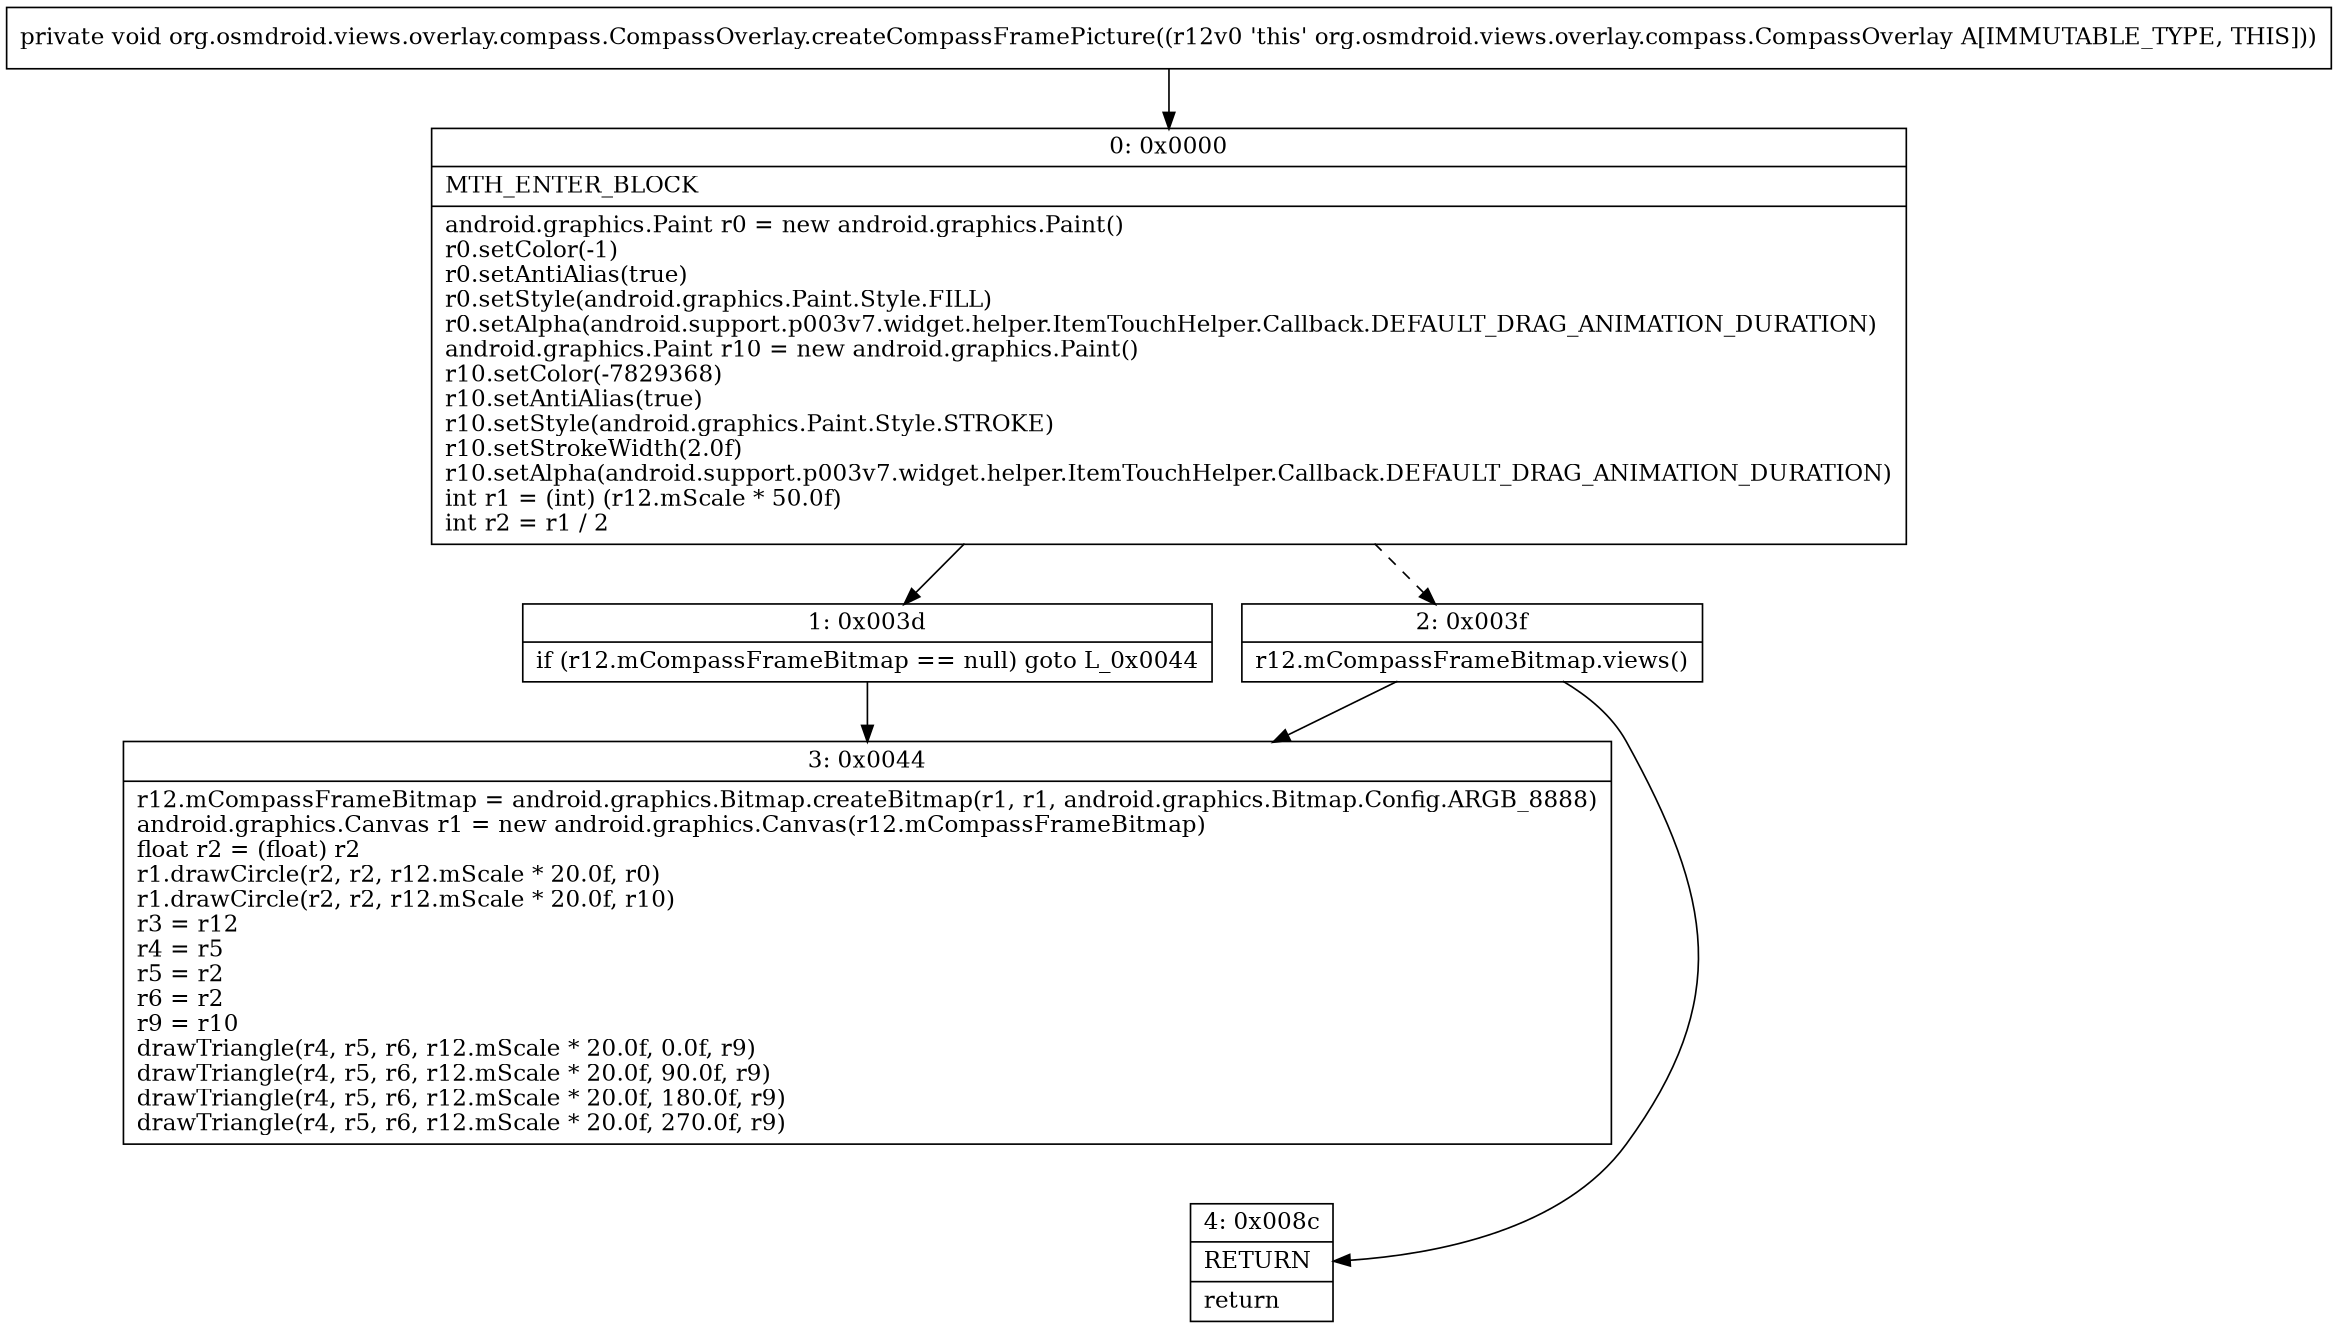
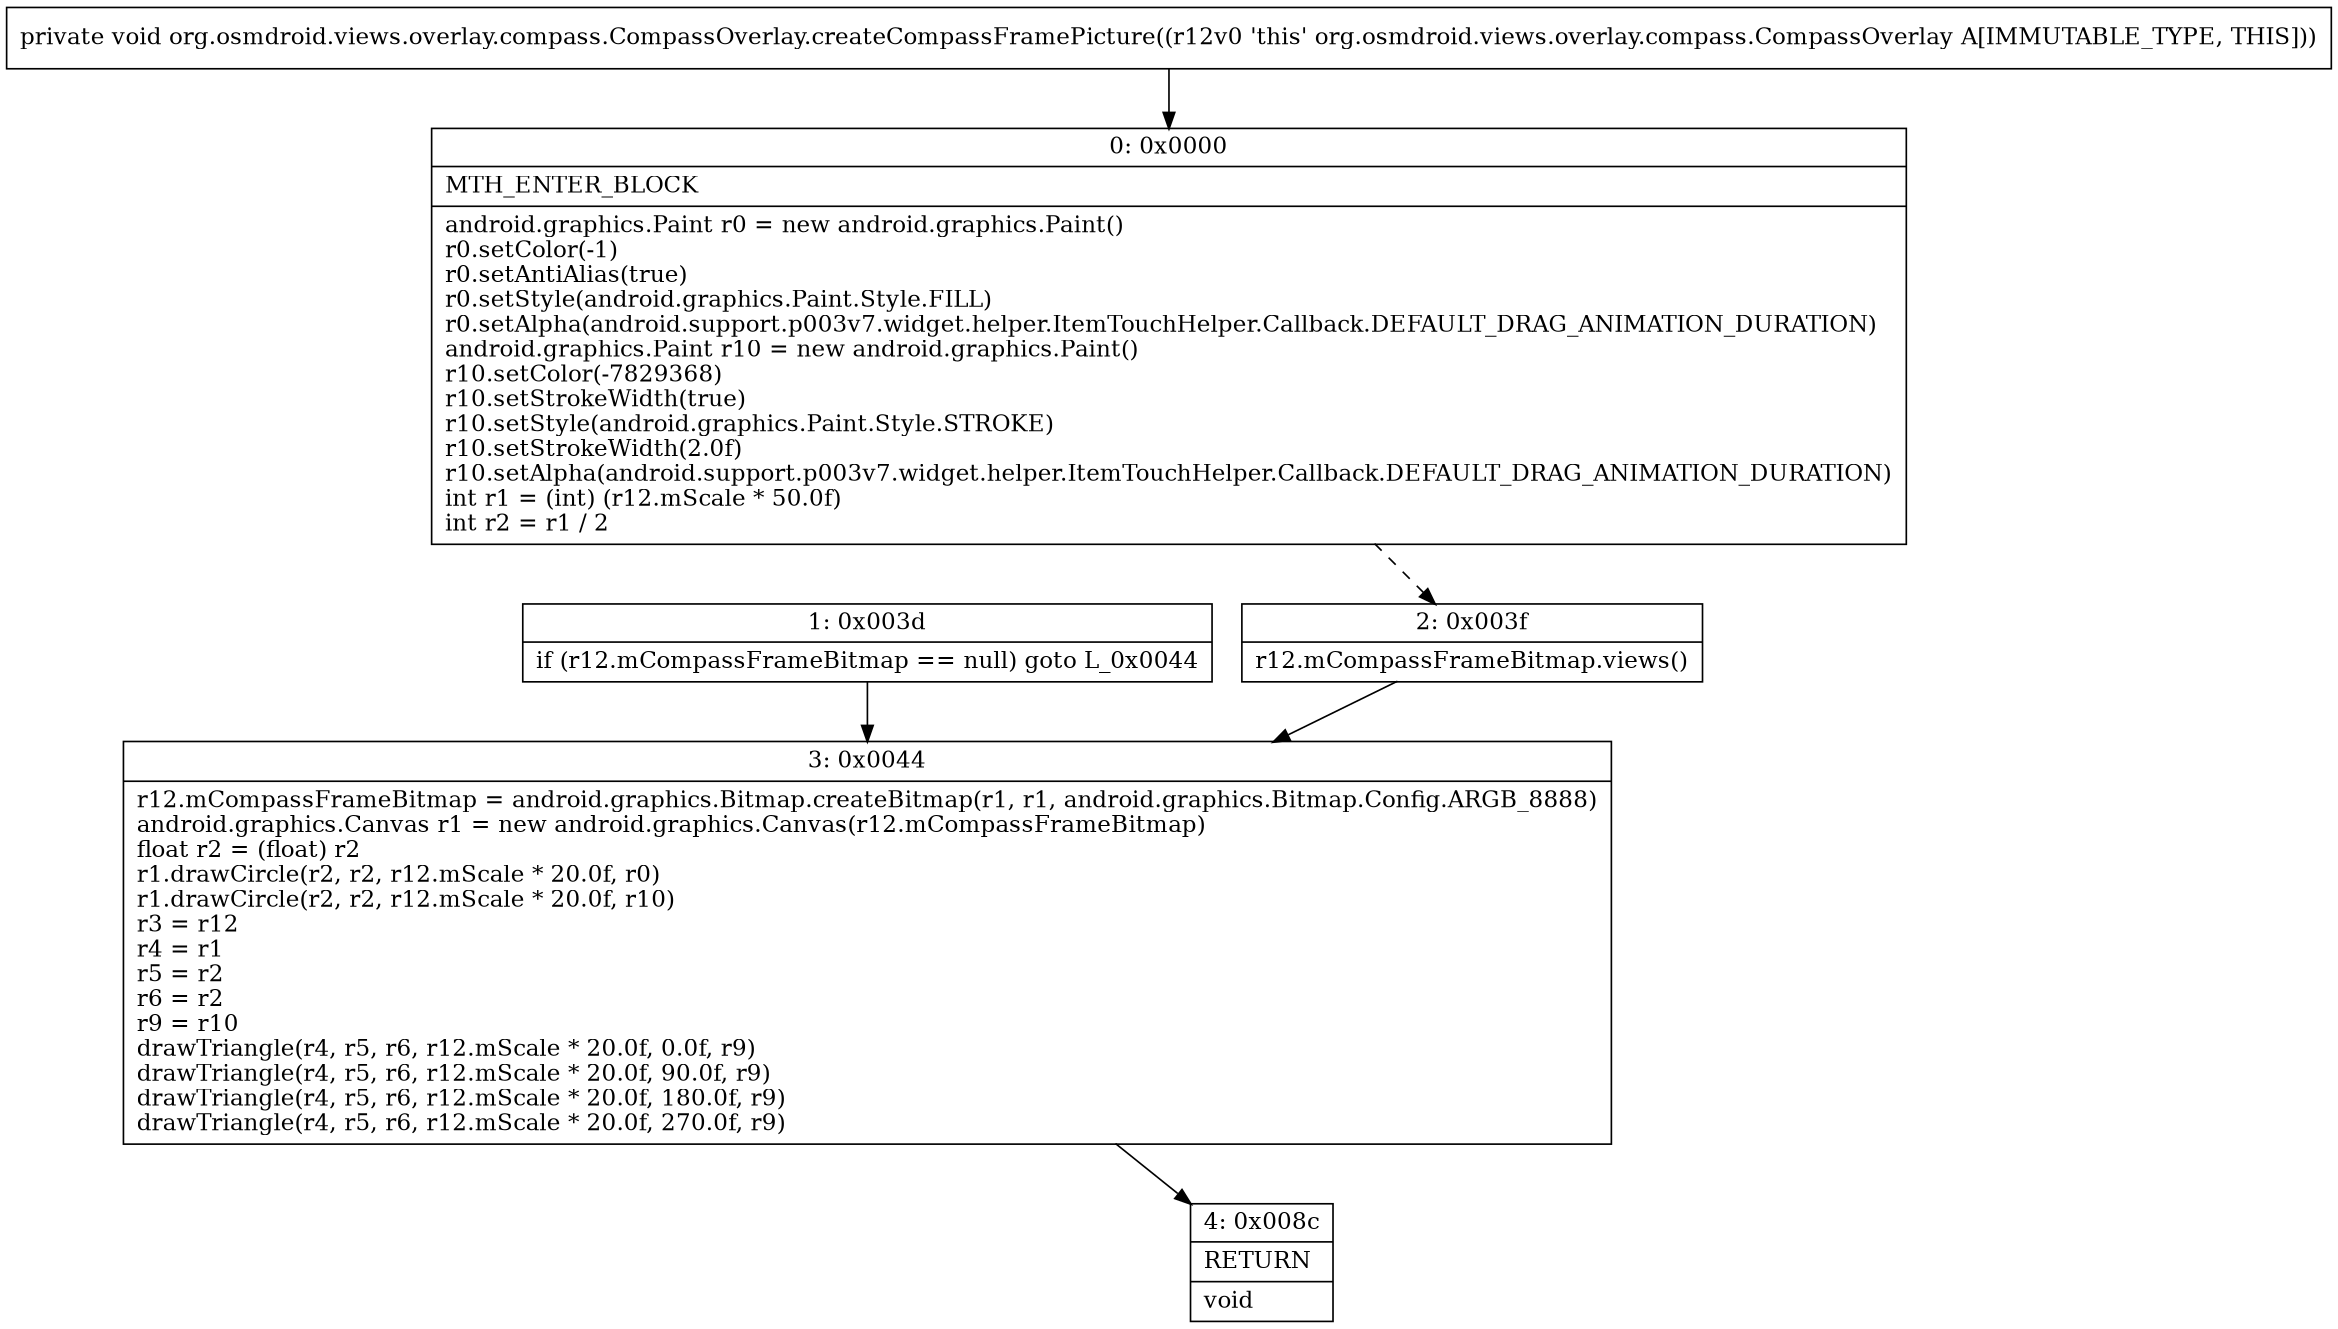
node "0: 0x0000": text "r10.setAntiAlias(true)" -> "r10.setStrokeWidth(true)"
edge "0: 0x0000" -> "1: 0x003d": removed
node "3: 0x0044": text "r4 = r5" -> "r4 = r1"
edge "2: 0x003f" -> "4: 0x008c": now "3: 0x0044" -> "4: 0x008c"
node "4: 0x008c": text "return" -> "void"
